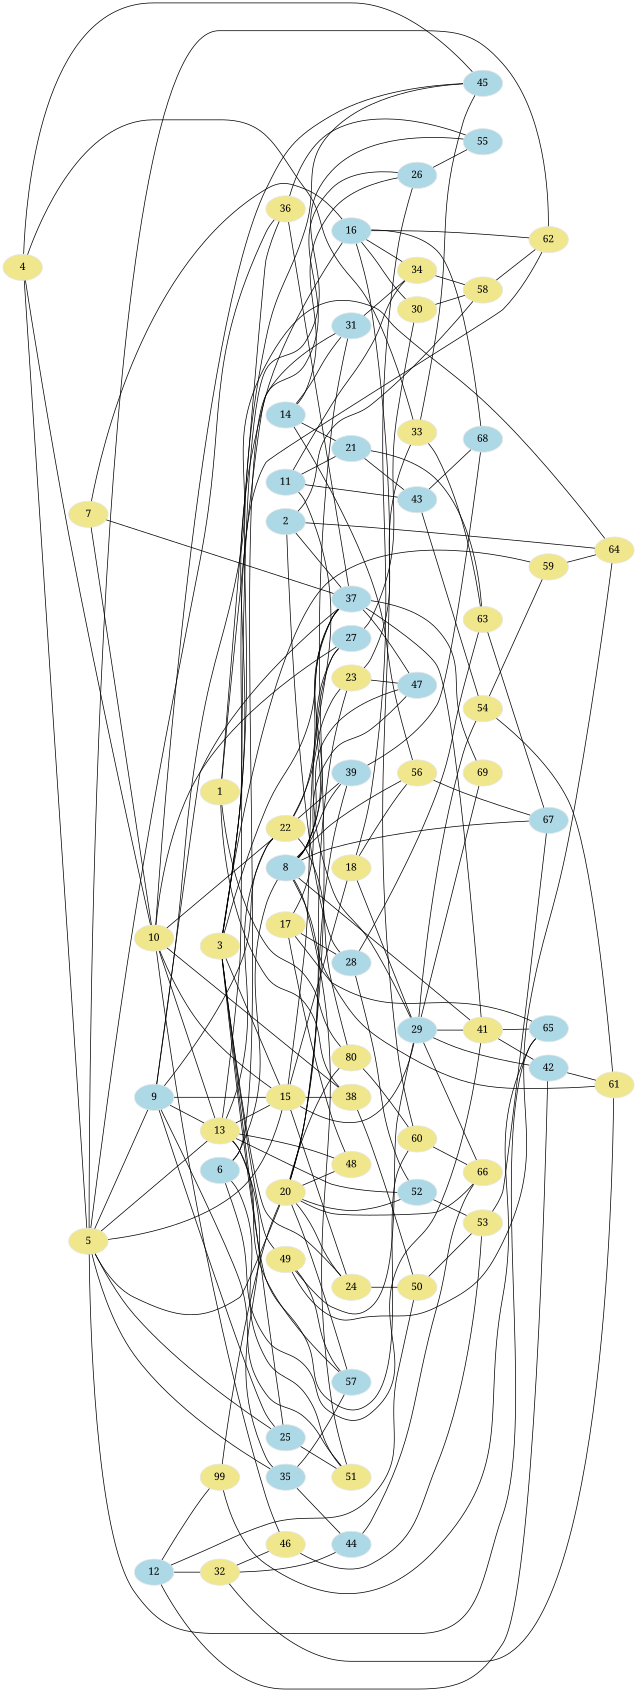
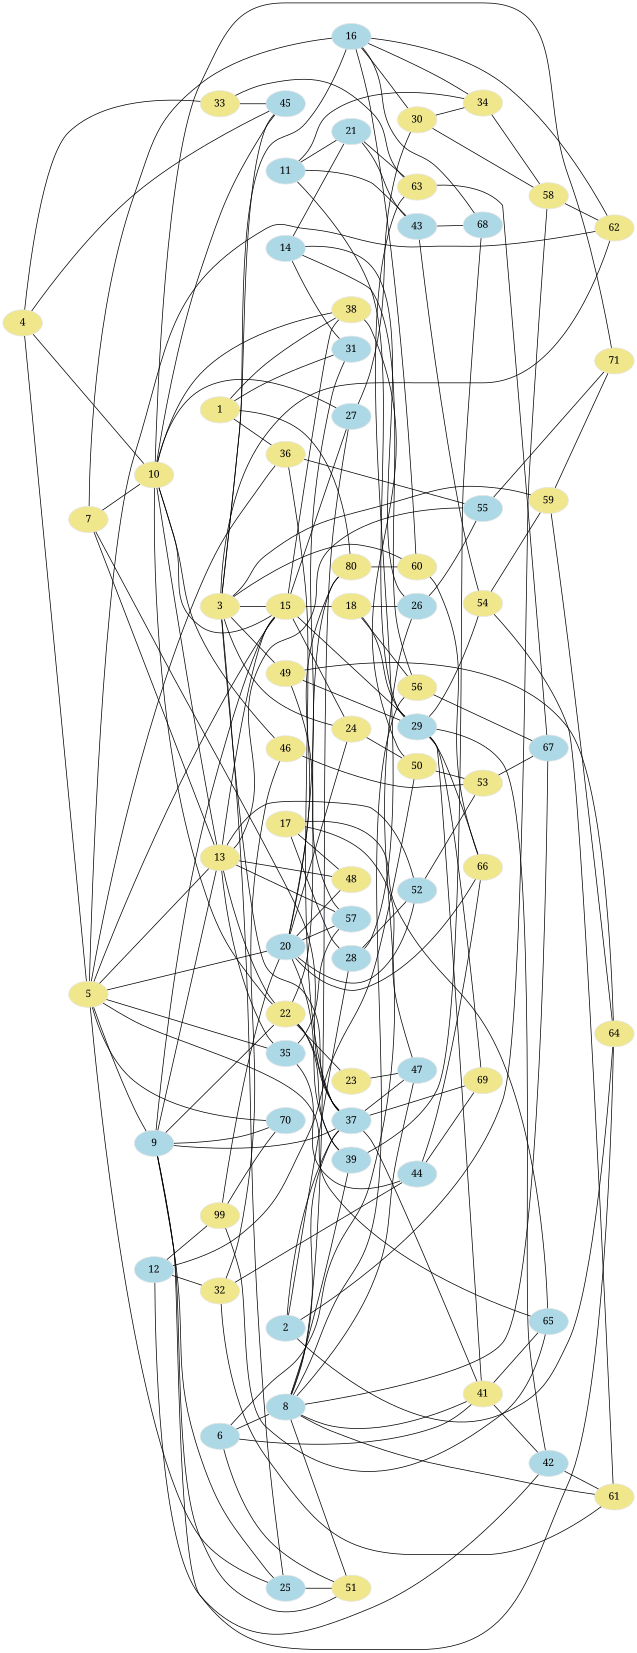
edge "34" -- "31": now "34" -- "30"
node "71": added
edge "33" -- "23": removed
edge "7" -- "13": added
edge "23" -- "20": removed
node "70": added
edge "69" -- "44": added
node "20": fillcolor khaki -> lightblue
